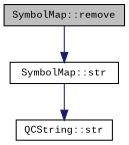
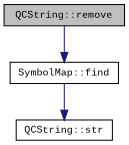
node "SymbolMap::remove": label "SymbolMap::remove" -> "QCString::remove"
node "SymbolMap::str": label "SymbolMap::str" -> "SymbolMap::find"
